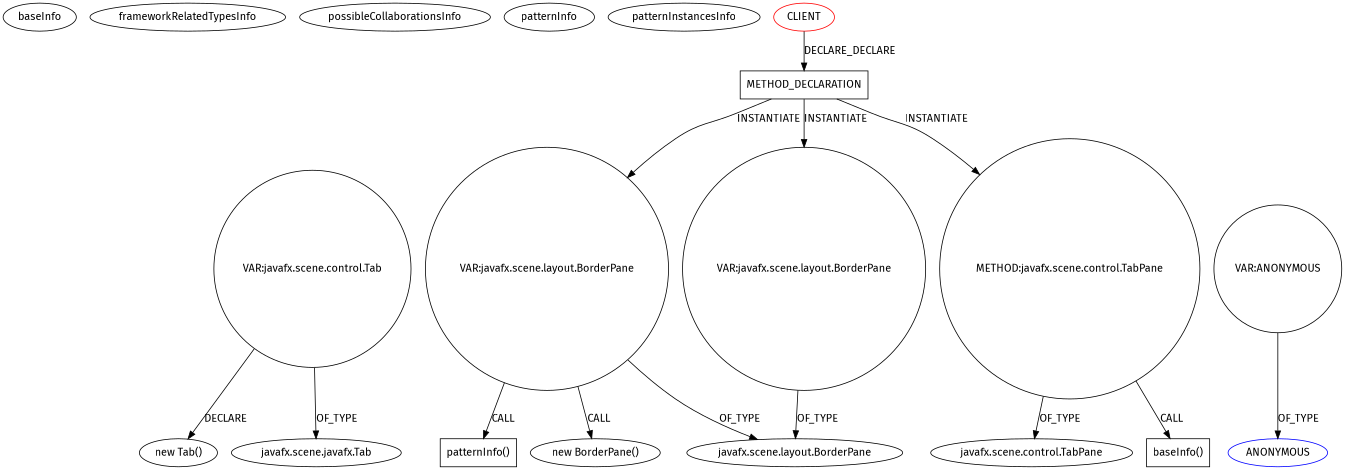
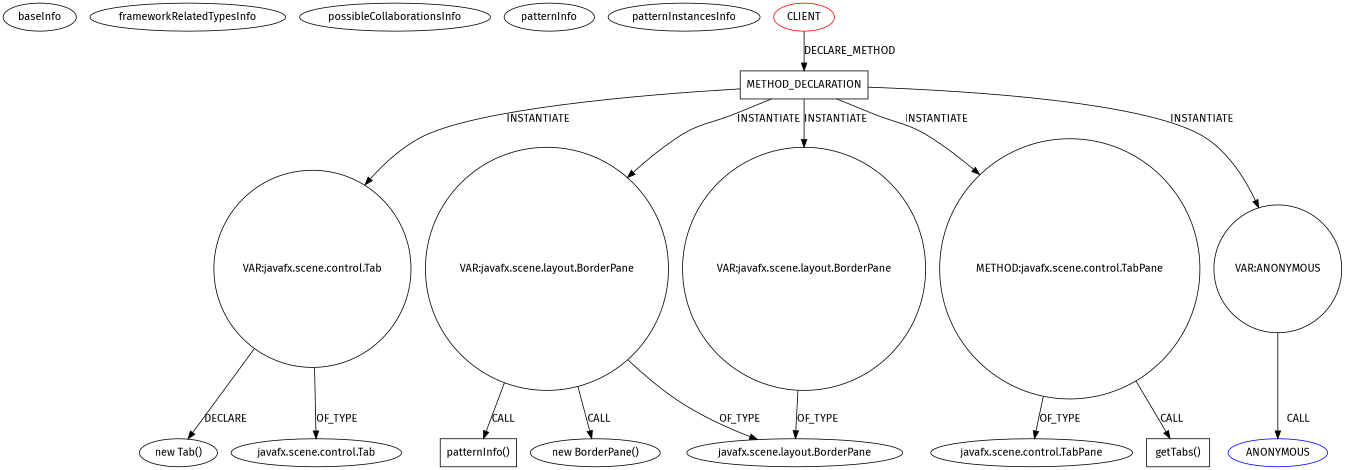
edge "CLIENT" -> "METHOD_DECLARATION": label "DECLARE_DECLARE" -> "DECLARE_METHOD"
edge "METHOD_DECLARATION" -> "VAR:ANONYMOUS": added, label "INSTANTIATE"
edge "METHOD_DECLARATION" -> "VAR:javafx.scene.control.Tab": added, label "INSTANTIATE"
edge "VAR:ANONYMOUS" -> "ANONYMOUS": label "OF_TYPE" -> "CALL"
node "javafx.scene.javafx.Tab": label "javafx.scene.javafx.Tab" -> "javafx.scene.control.Tab"
node "baseInfo()": label "baseInfo()" -> "getTabs()"
